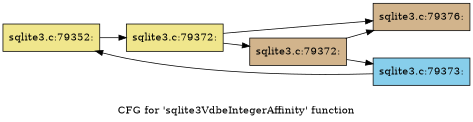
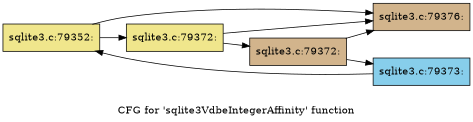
edge "sqlite3.c:79352:" -> "sqlite3.c:79376:": added
